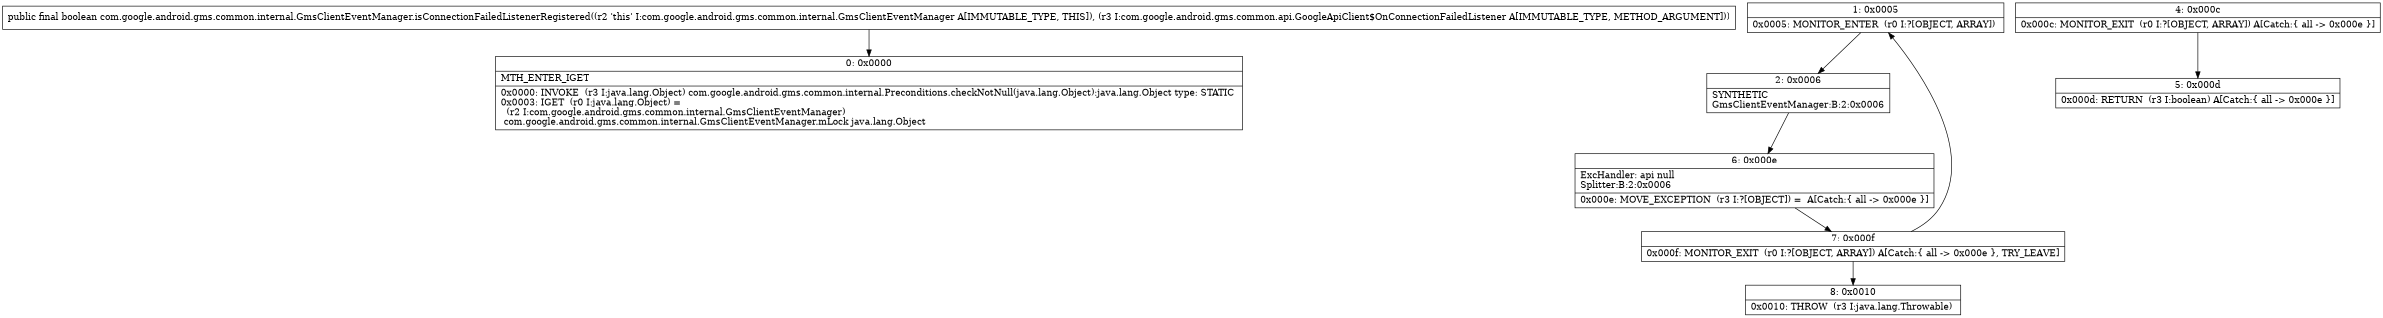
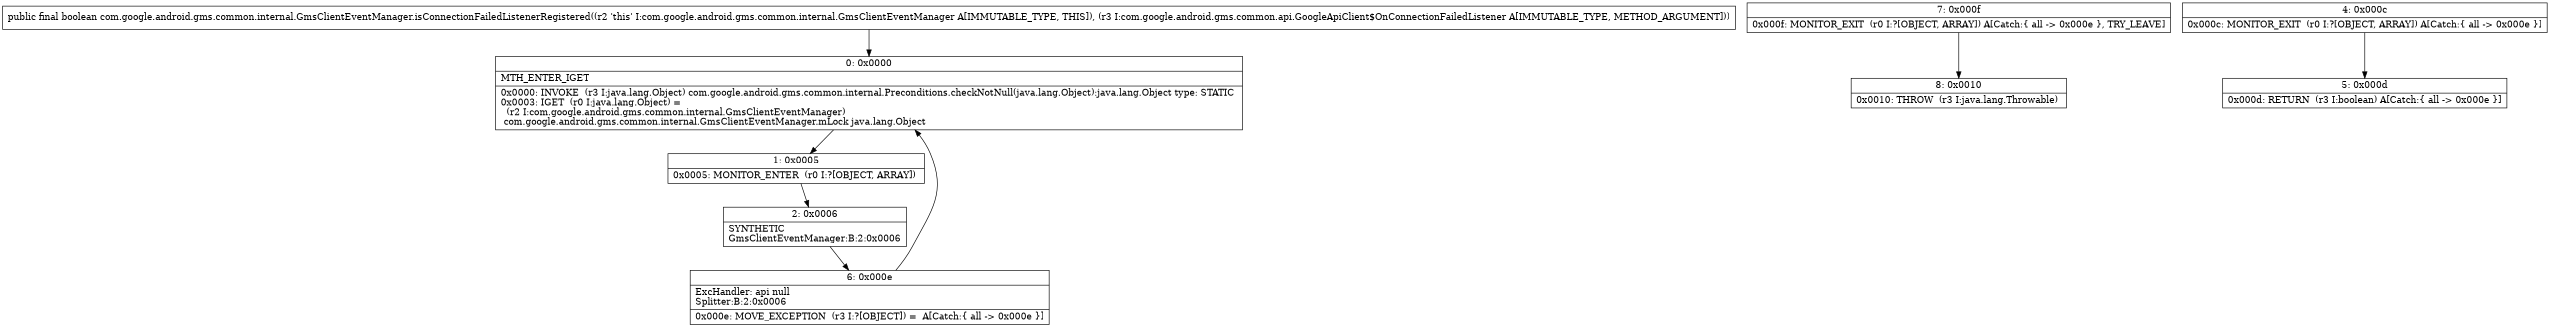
edge "7: 0x000f" -> "1: 0x0005": now "0: 0x0000" -> "1: 0x0005"
edge "6: 0x000e" -> "7: 0x000f": now "6: 0x000e" -> "0: 0x0000"
